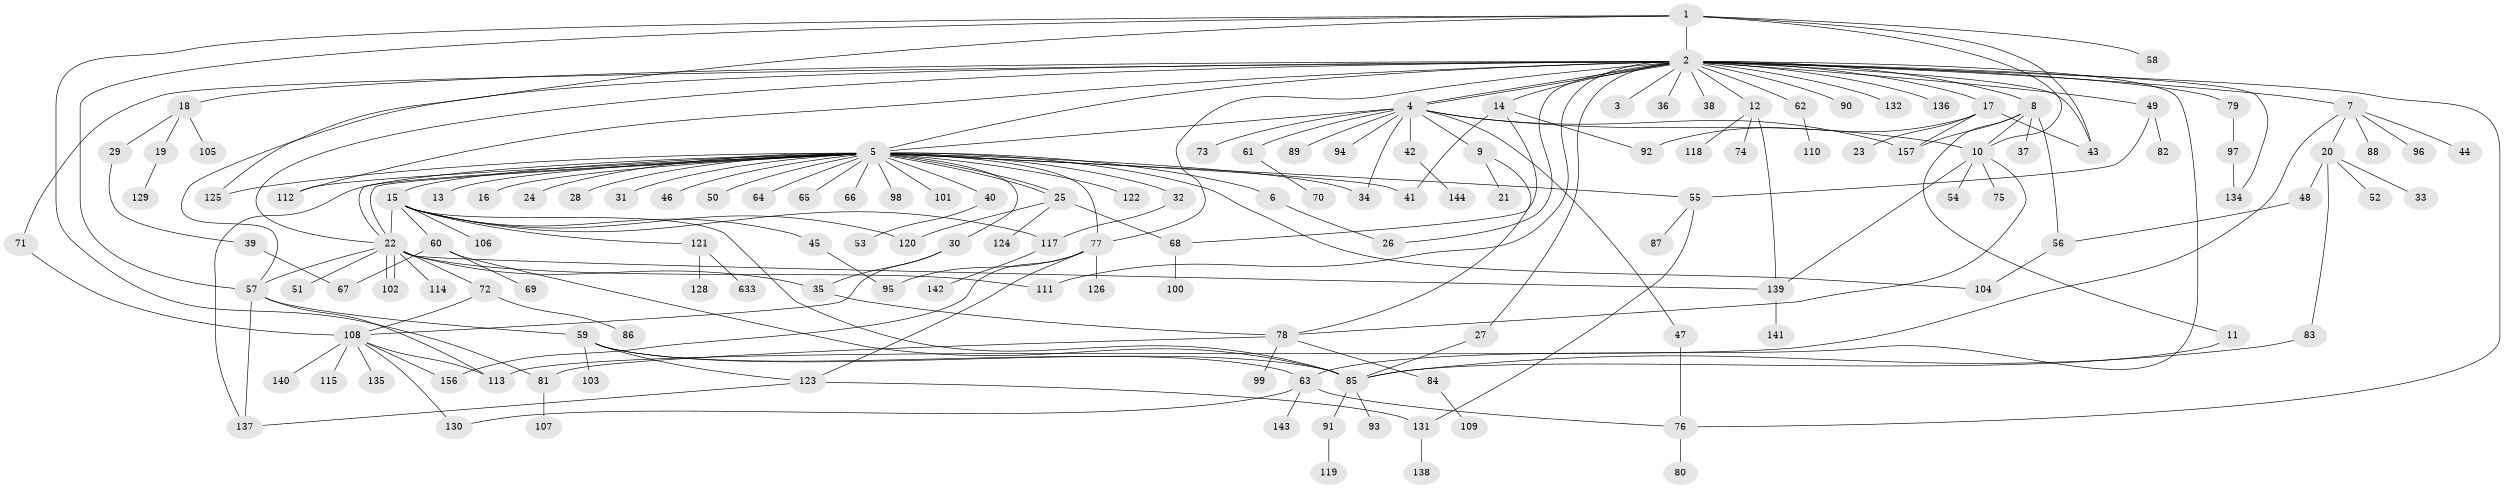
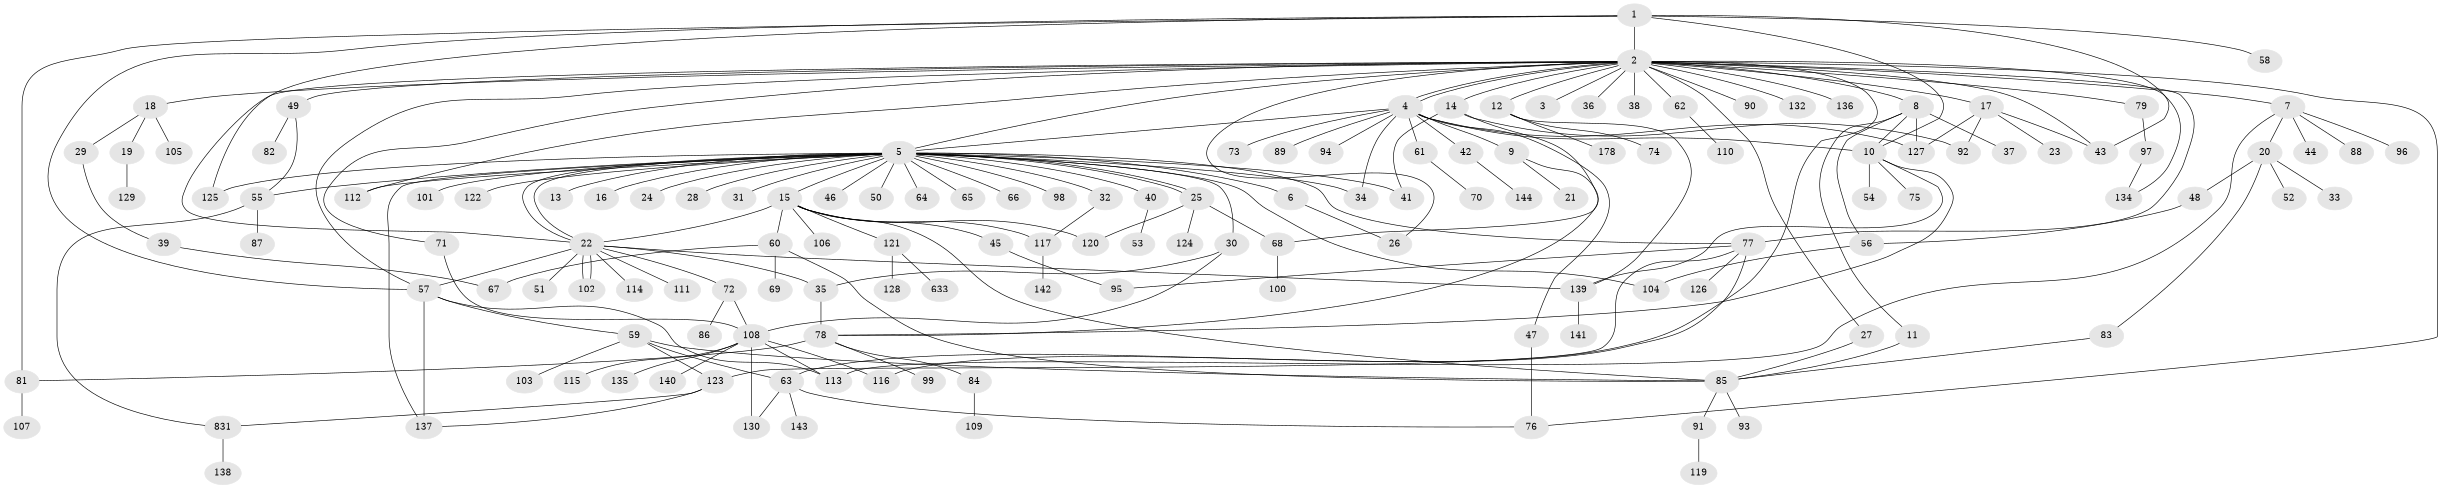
node "118": label "118" -> "178"
node "157": label "157" -> "127"
edge "2" -- "111": removed
node "156": label "156" -> "116"
node "131": label "131" -> "831"
node "80": removed
